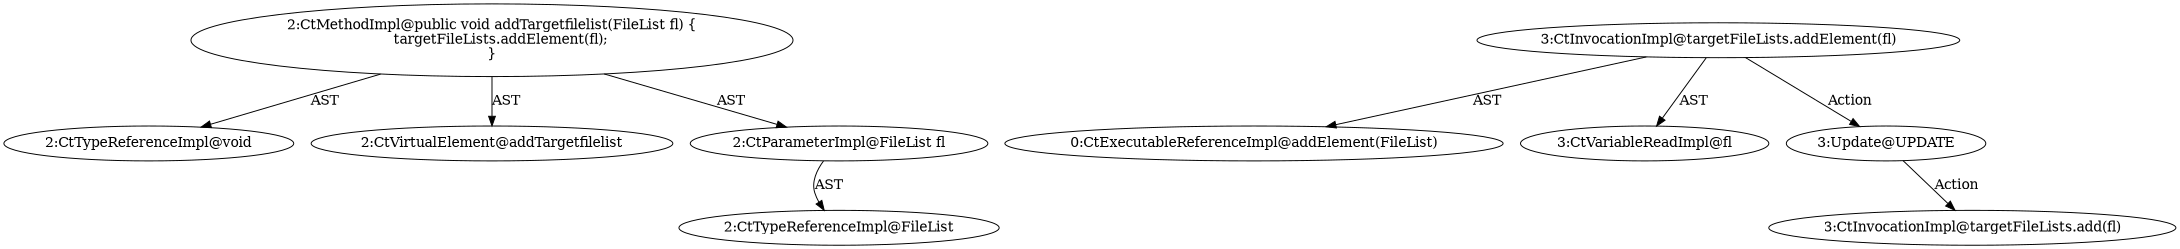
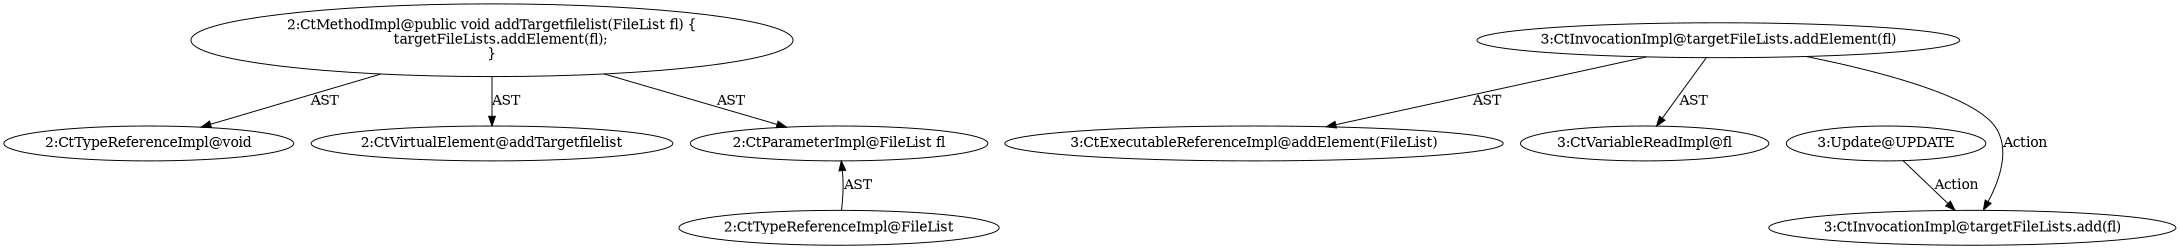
edge "3:CtInvocationImpl@targetFileLists.addElement(fl)" -> "3:Update@UPDATE": now "3:CtInvocationImpl@targetFileLists.addElement(fl)" -> "3:CtInvocationImpl@targetFileLists.add(fl)"
node "0:CtExecutableReferenceImpl@addElement(FileList)": label "0:CtExecutableReferenceImpl@addElement(FileList)" -> "3:CtExecutableReferenceImpl@addElement(FileList)"
edge "2:CtParameterImpl@FileList fl" -> "2:CtTypeReferenceImpl@FileList": reversed
